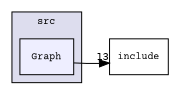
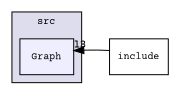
edge "Graph" -> "include": reversed
